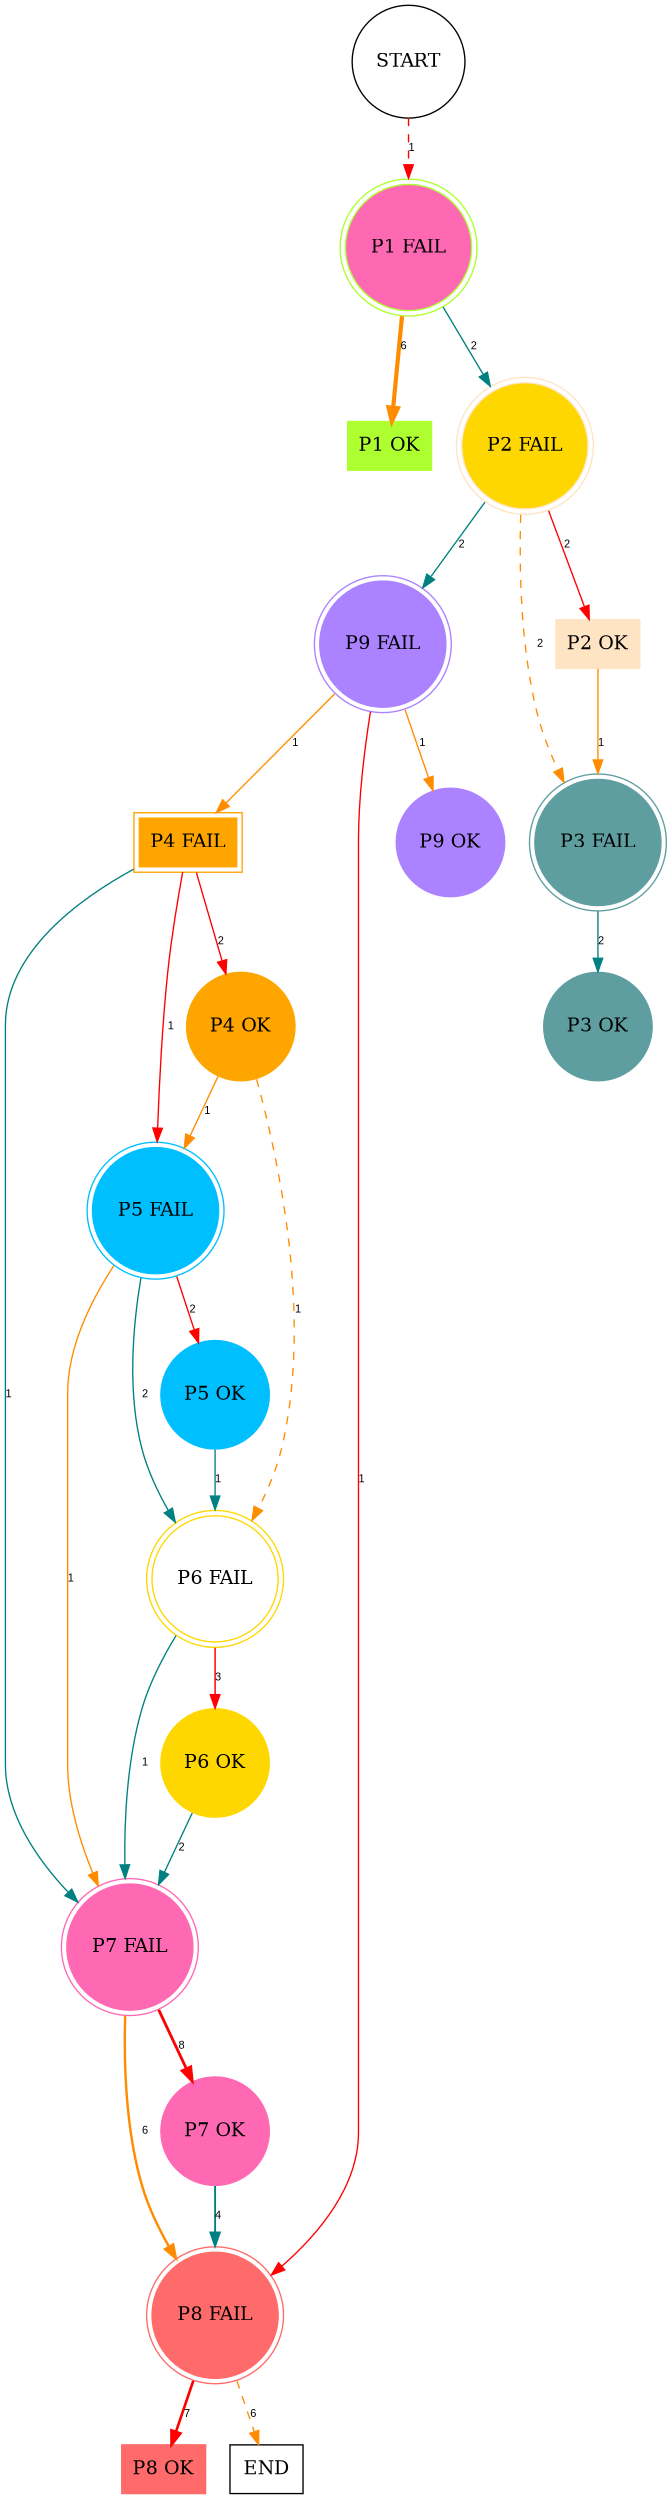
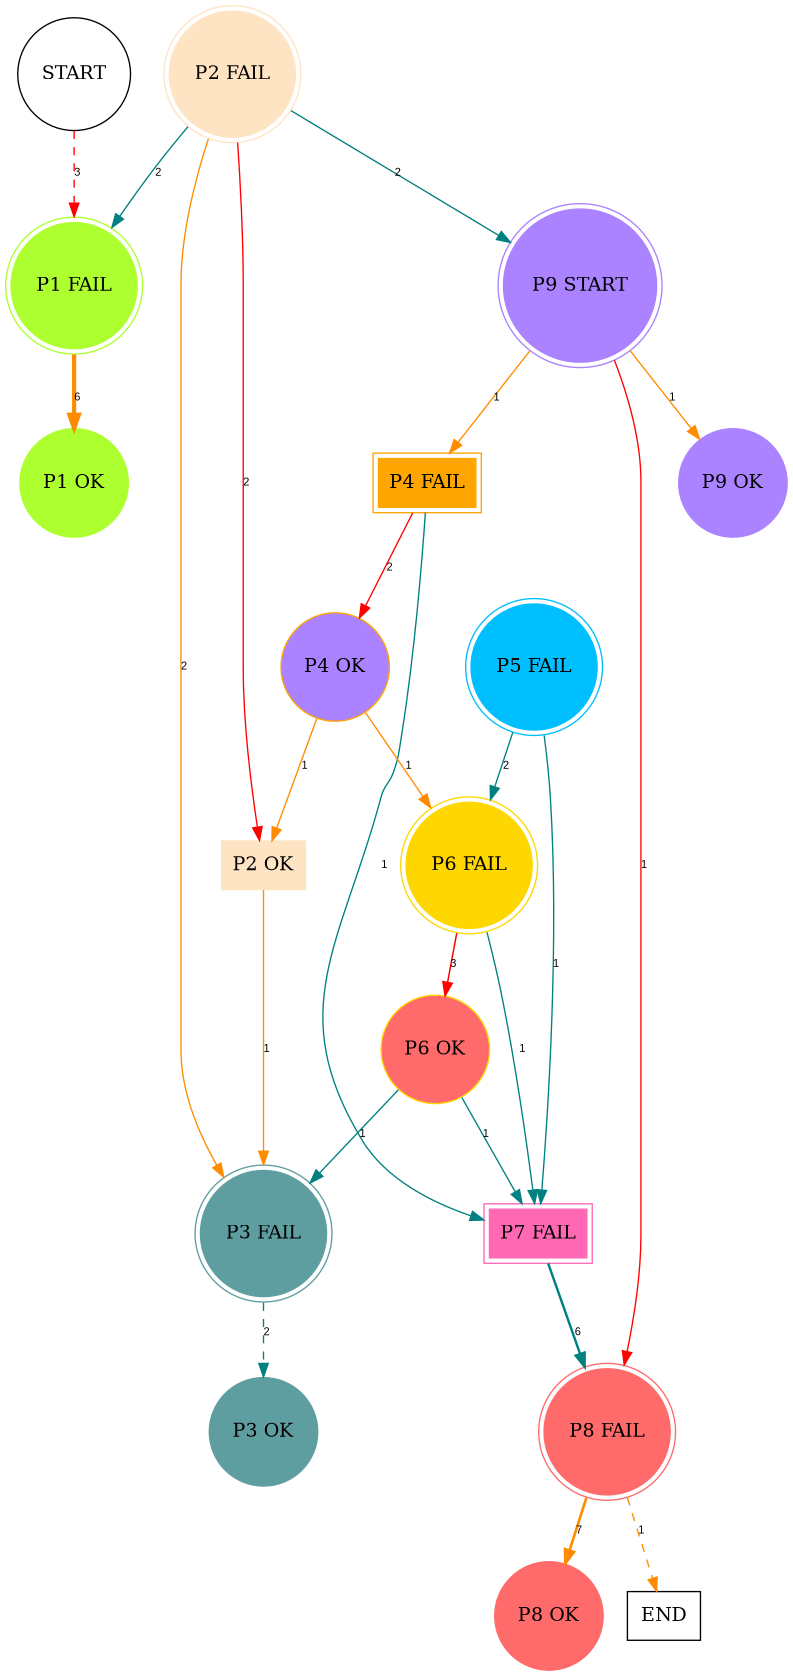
edge "START" -> "P1 FAIL": label "1" -> "3"
node "P1 FAIL": fillcolor hotpink -> greenyellow
edge "P1 FAIL" -> "P2 FAIL": reversed
node "P1 OK": shape box -> circle
node "P2 FAIL": fillcolor gold -> bisque
node "P9 FAIL": label "P9 FAIL" -> "P9 START"
edge "P2 FAIL" -> "P3 FAIL": style dashed -> solid
edge "P3 FAIL" -> "P3 OK": style solid -> dashed
edge "P4 FAIL" -> "P5 FAIL": removed, label "1"
node "P4 OK": fillcolor orange -> mediumpurple1
edge "P4 OK" -> "P5 FAIL": now "P4 OK" -> "P2 OK"
edge "P6 OK" -> "P3 FAIL": added, label "1"
edge "P4 OK" -> "P6 FAIL": style dashed -> solid
node "P5 OK": removed
edge "P5 FAIL" -> "P7 FAIL": color darkorange -> teal
node "P6 FAIL": fillcolor white -> gold
node "P6 OK": fillcolor gold -> indianred1
edge "P6 OK" -> "P7 FAIL": label "2" -> "1"
node "P7 FAIL": shape circle -> box
node "P7 OK": removed
edge "P7 FAIL" -> "P8 FAIL": color darkorange -> teal
edge "P8 FAIL" -> "P8 OK": color red -> darkorange
edge "P8 FAIL" -> "END": label "6" -> "1"
node "P8 OK": shape box -> circle
